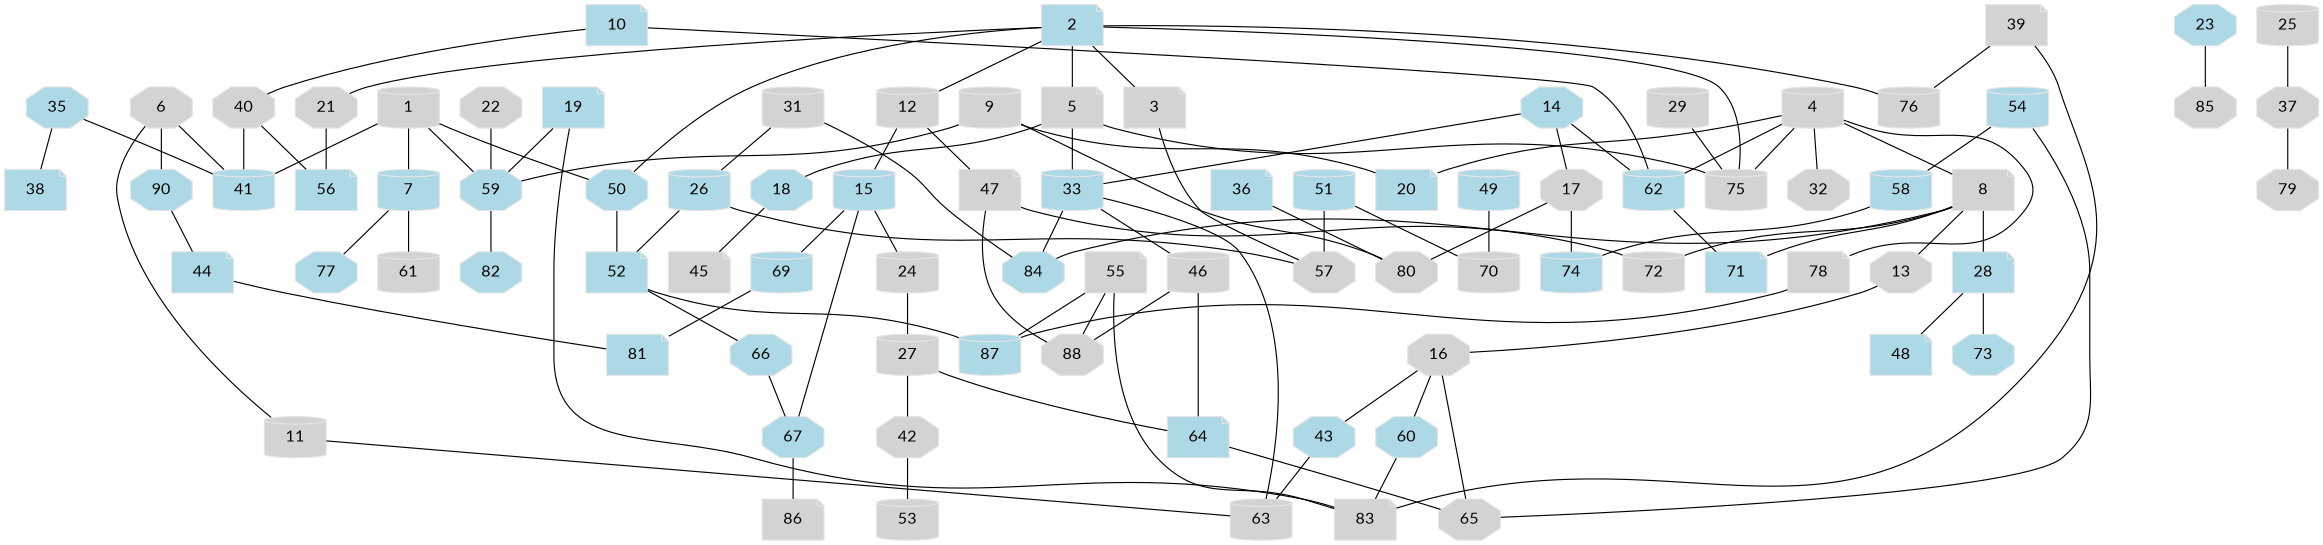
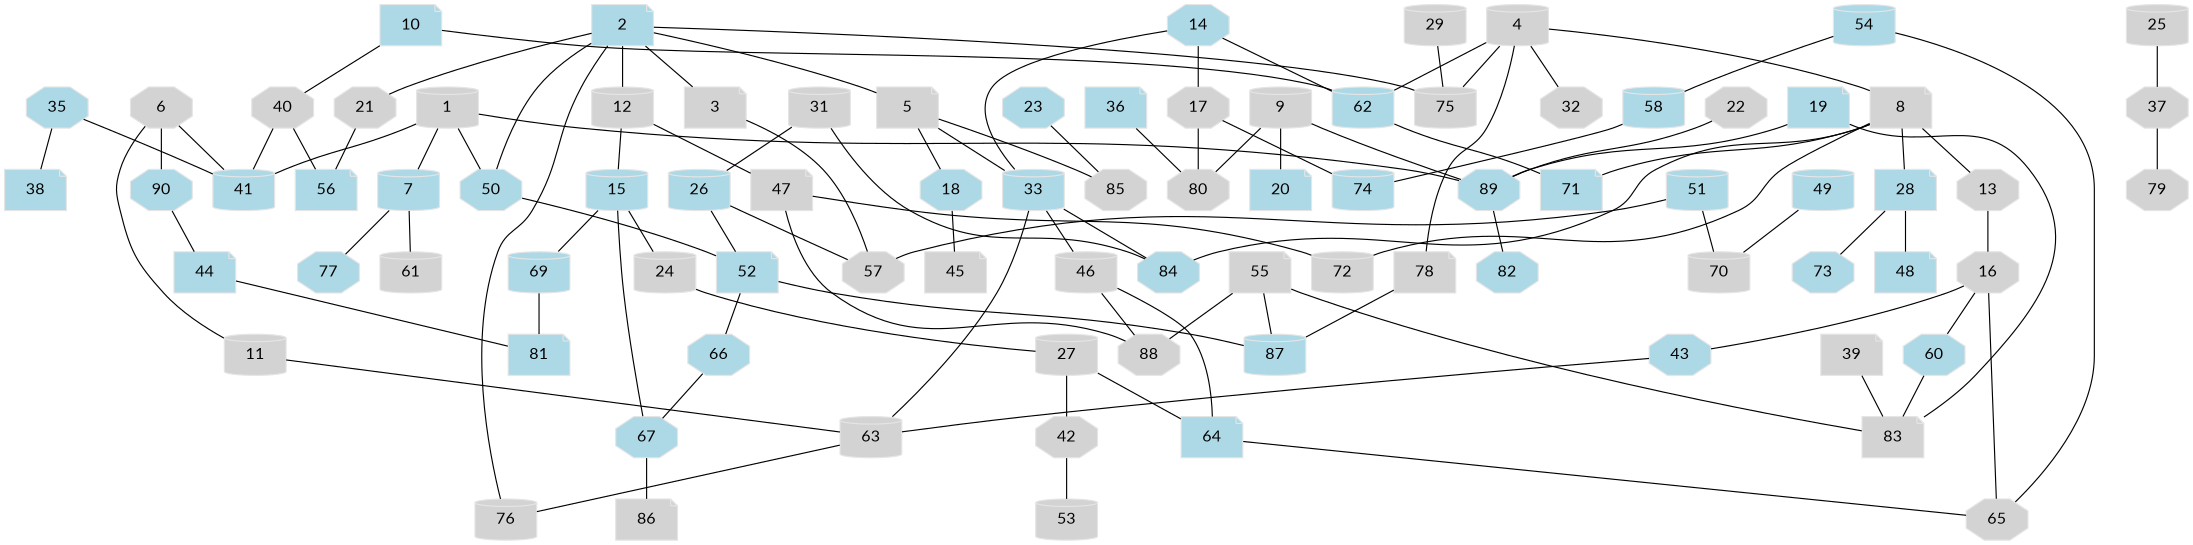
edge "39" -- "76": now "63" -- "76"
edge "4" -- "20": removed
edge "5" -- "75": now "5" -- "85"
node "59": label "59" -> "89"
